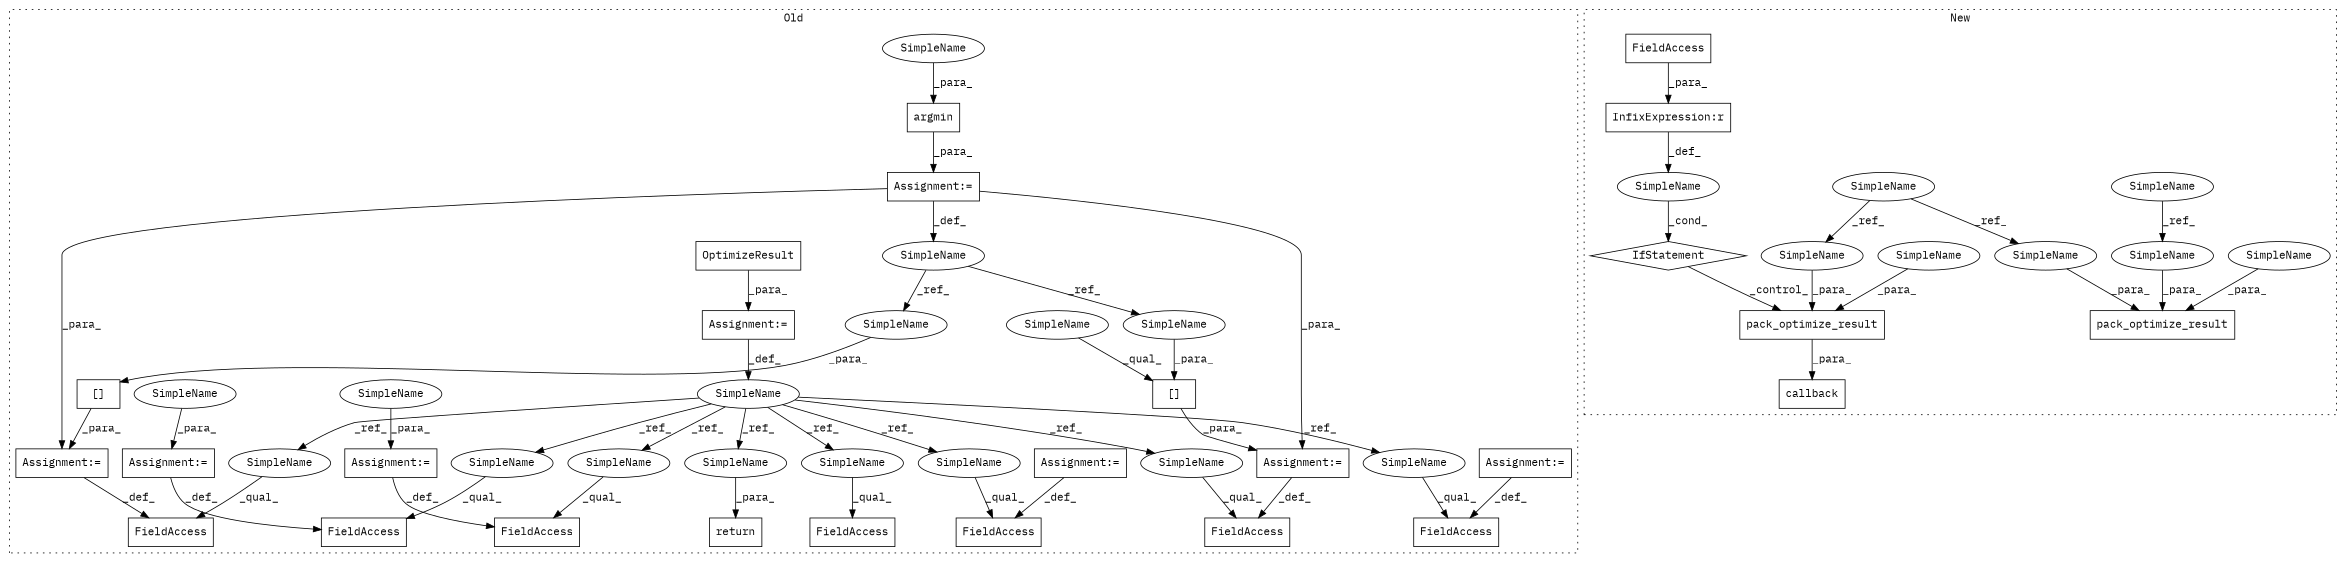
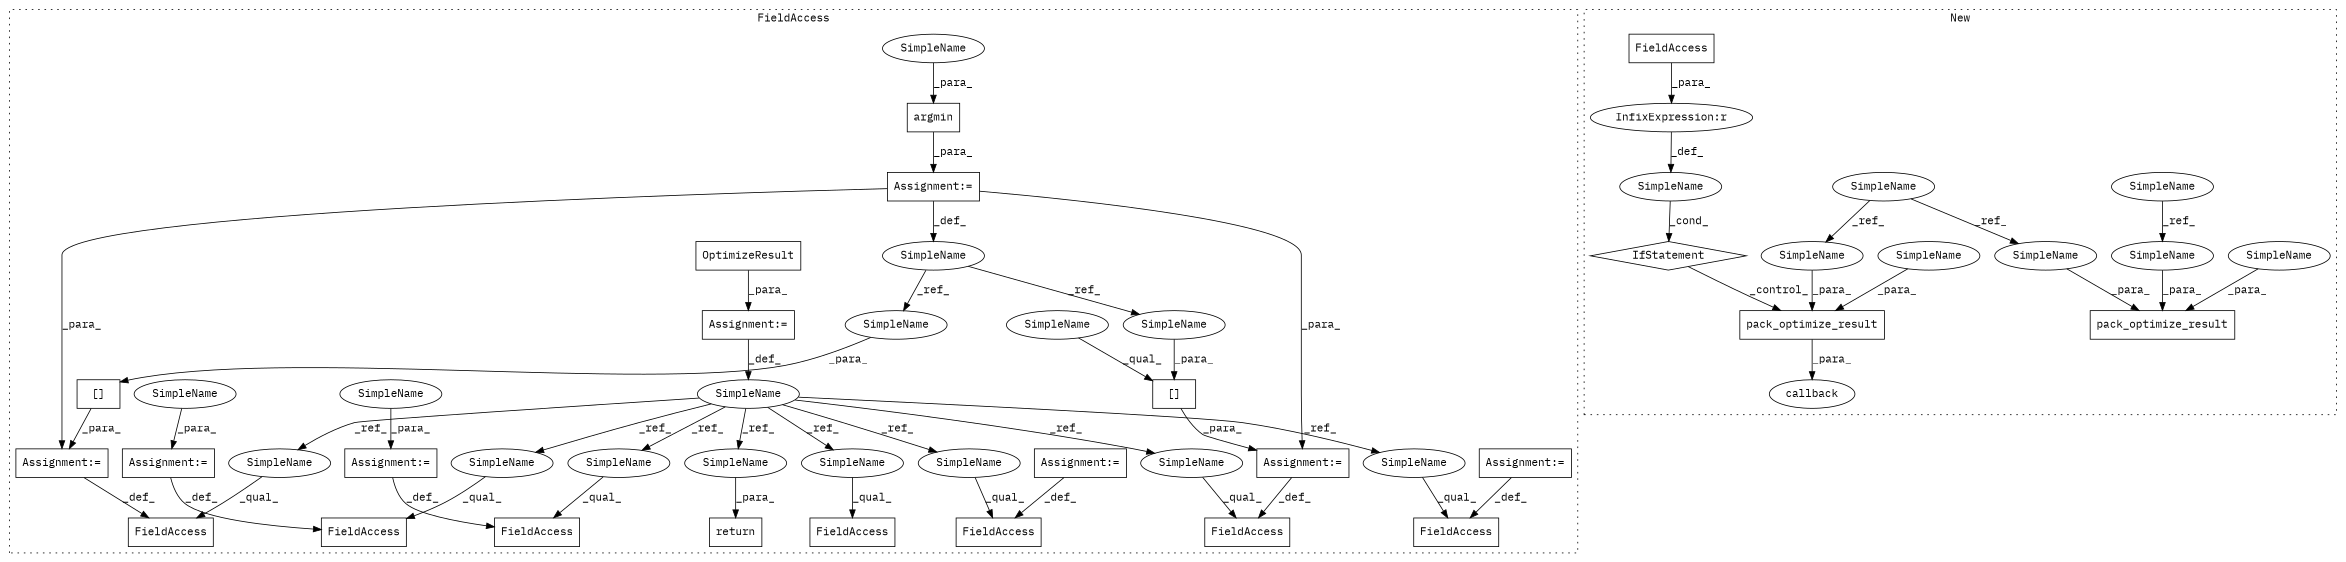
cluster "Old": label "Old" -> "FieldAccess"
node "InfixExpression:r": shape box -> ellipse
node "callback": shape box -> ellipse
